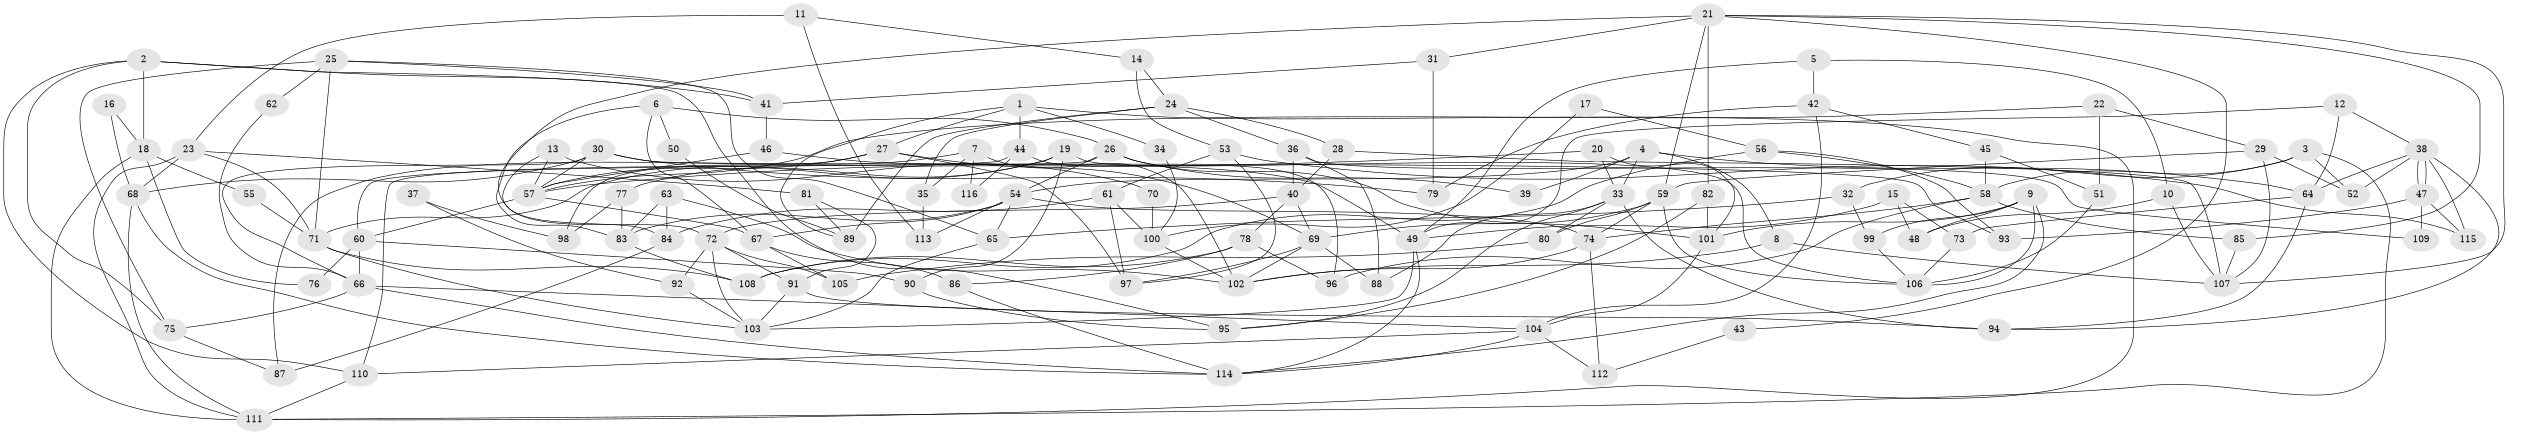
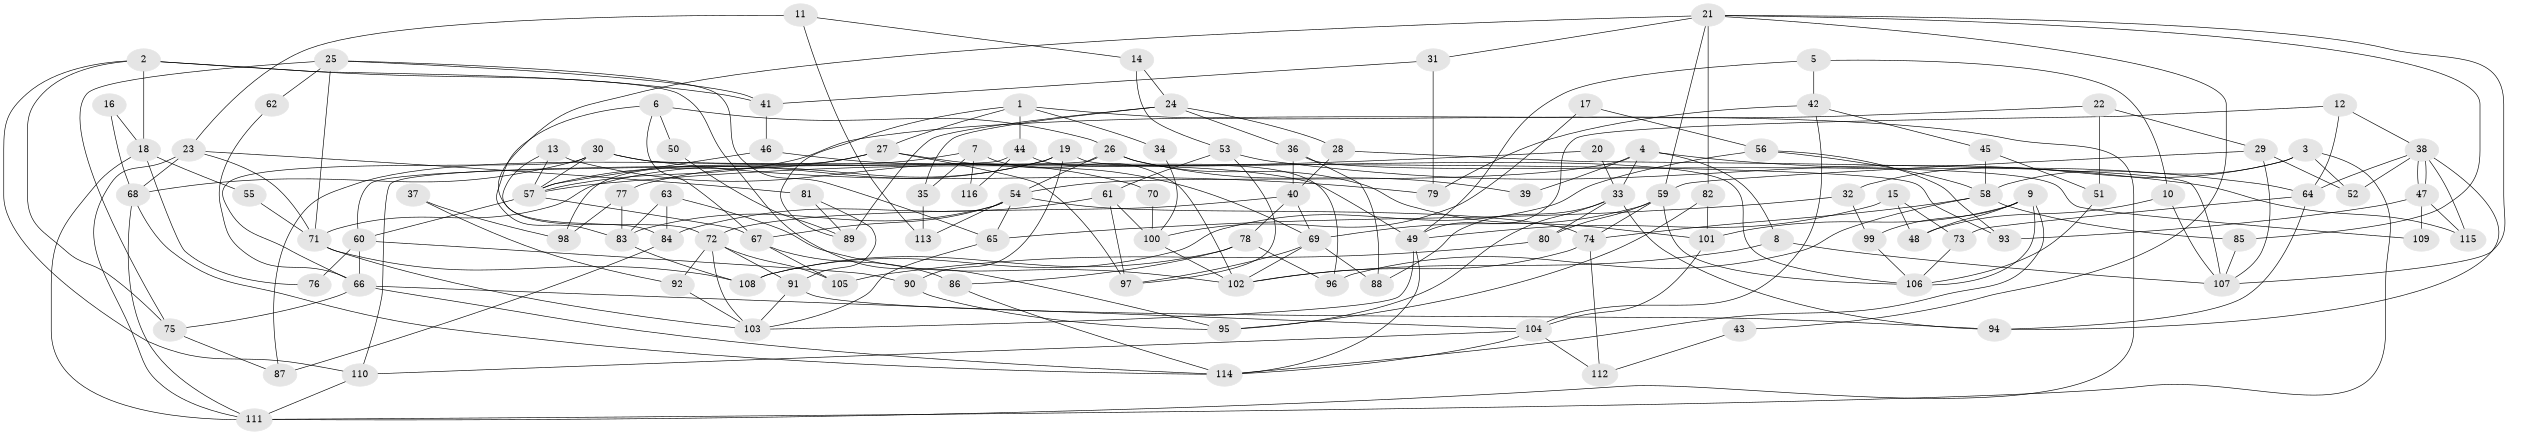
edge "20" -- "101": removed
